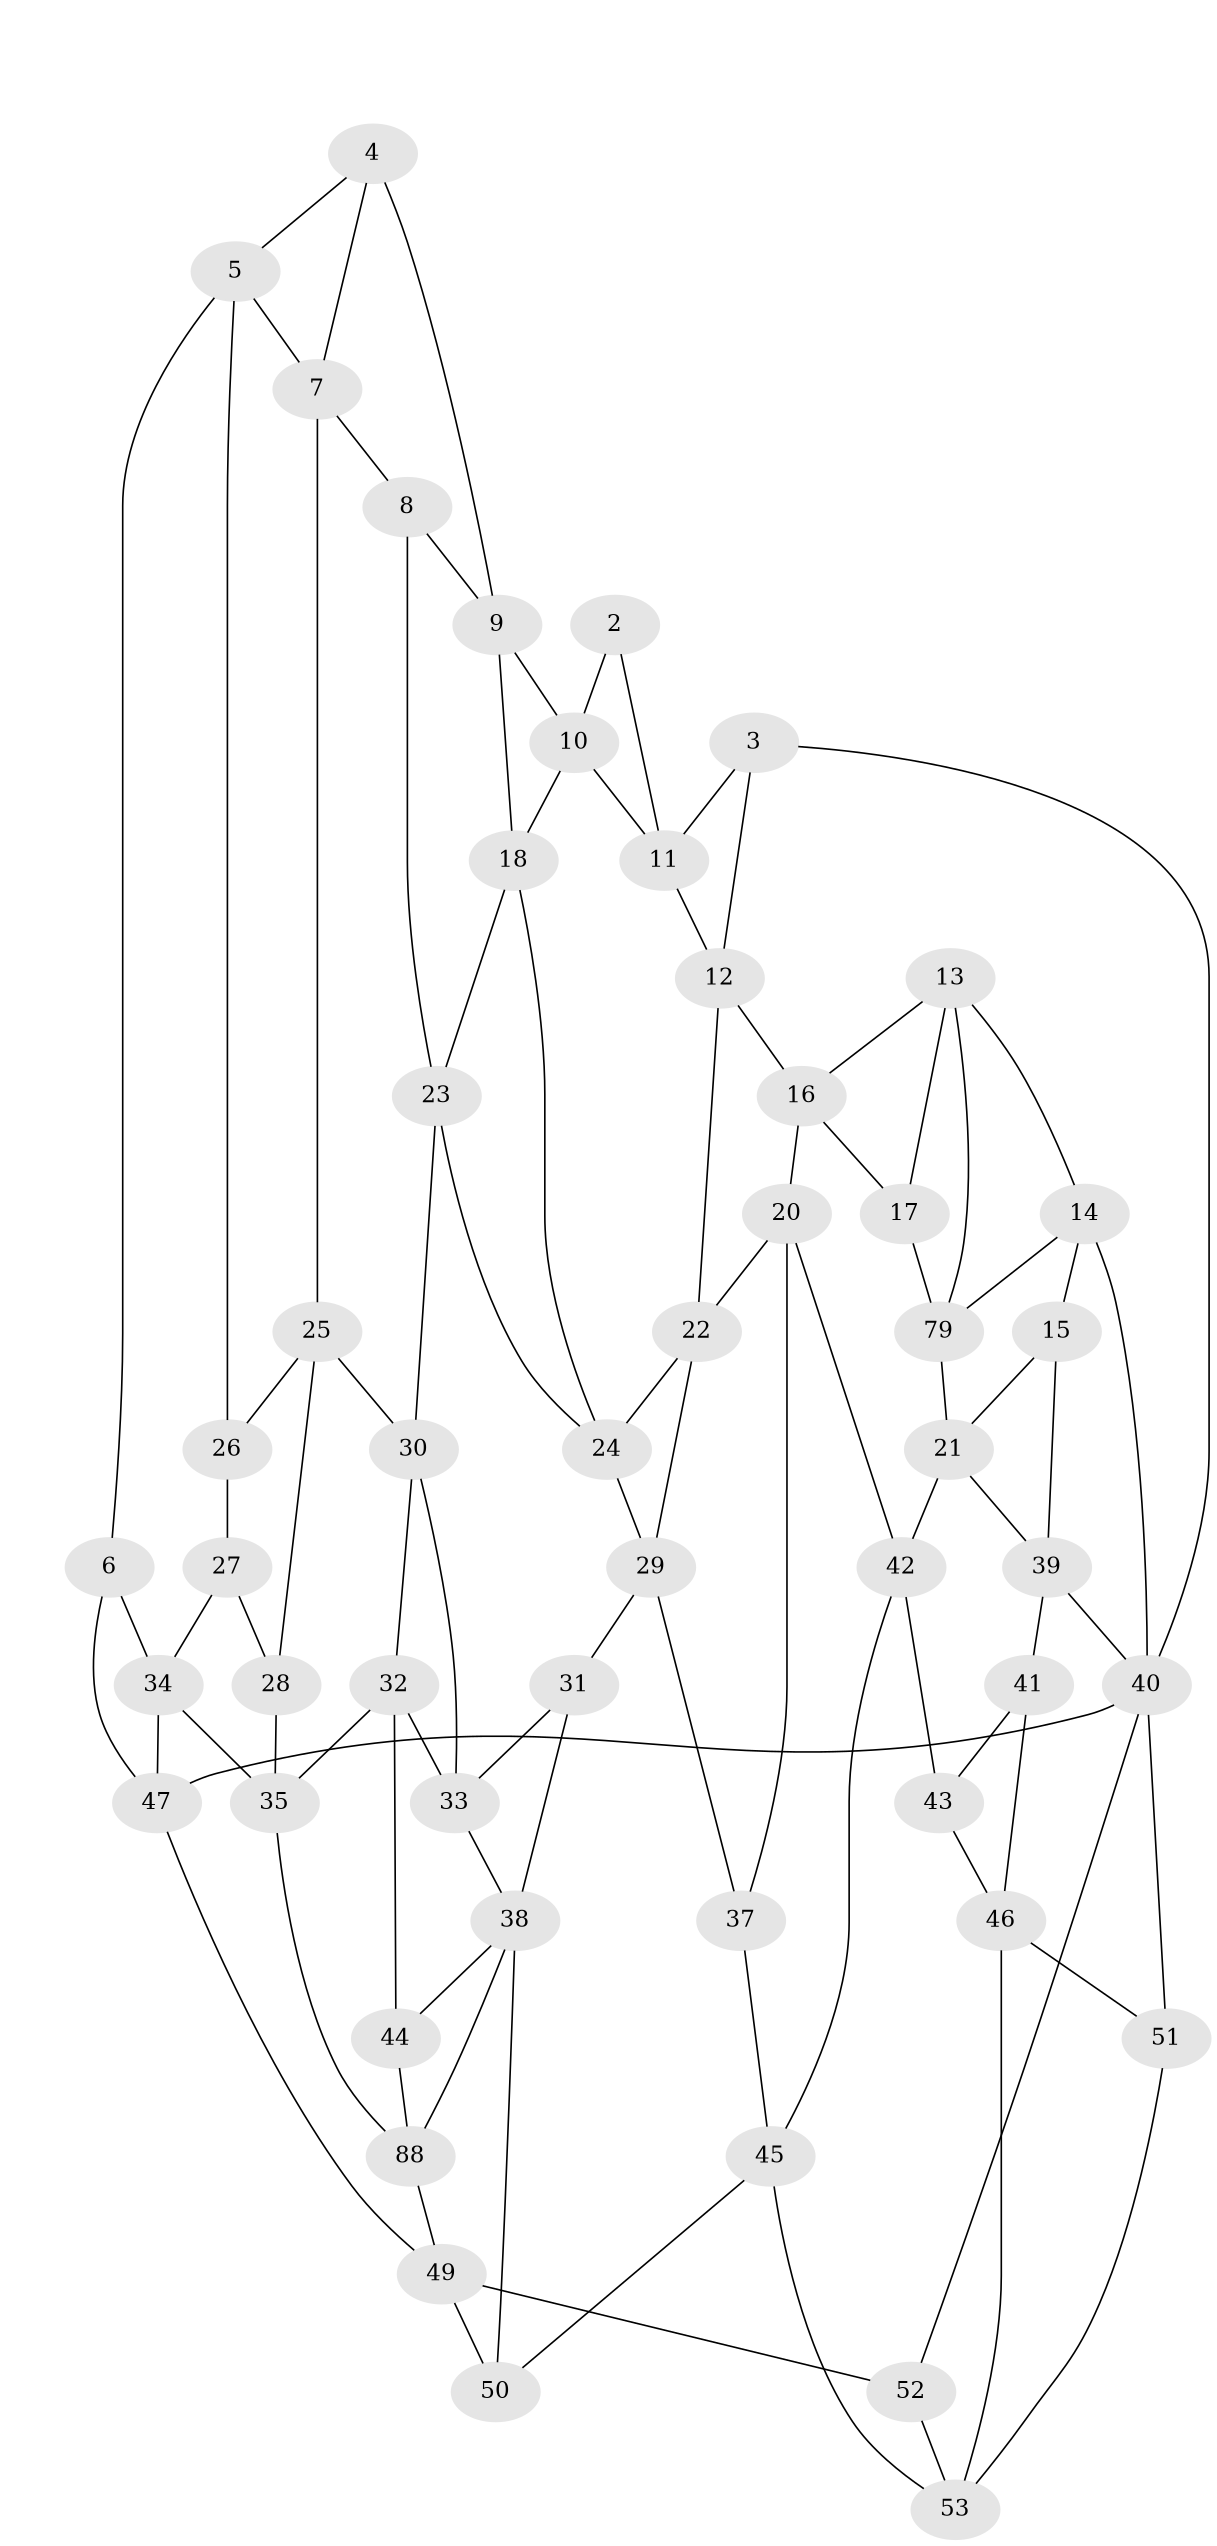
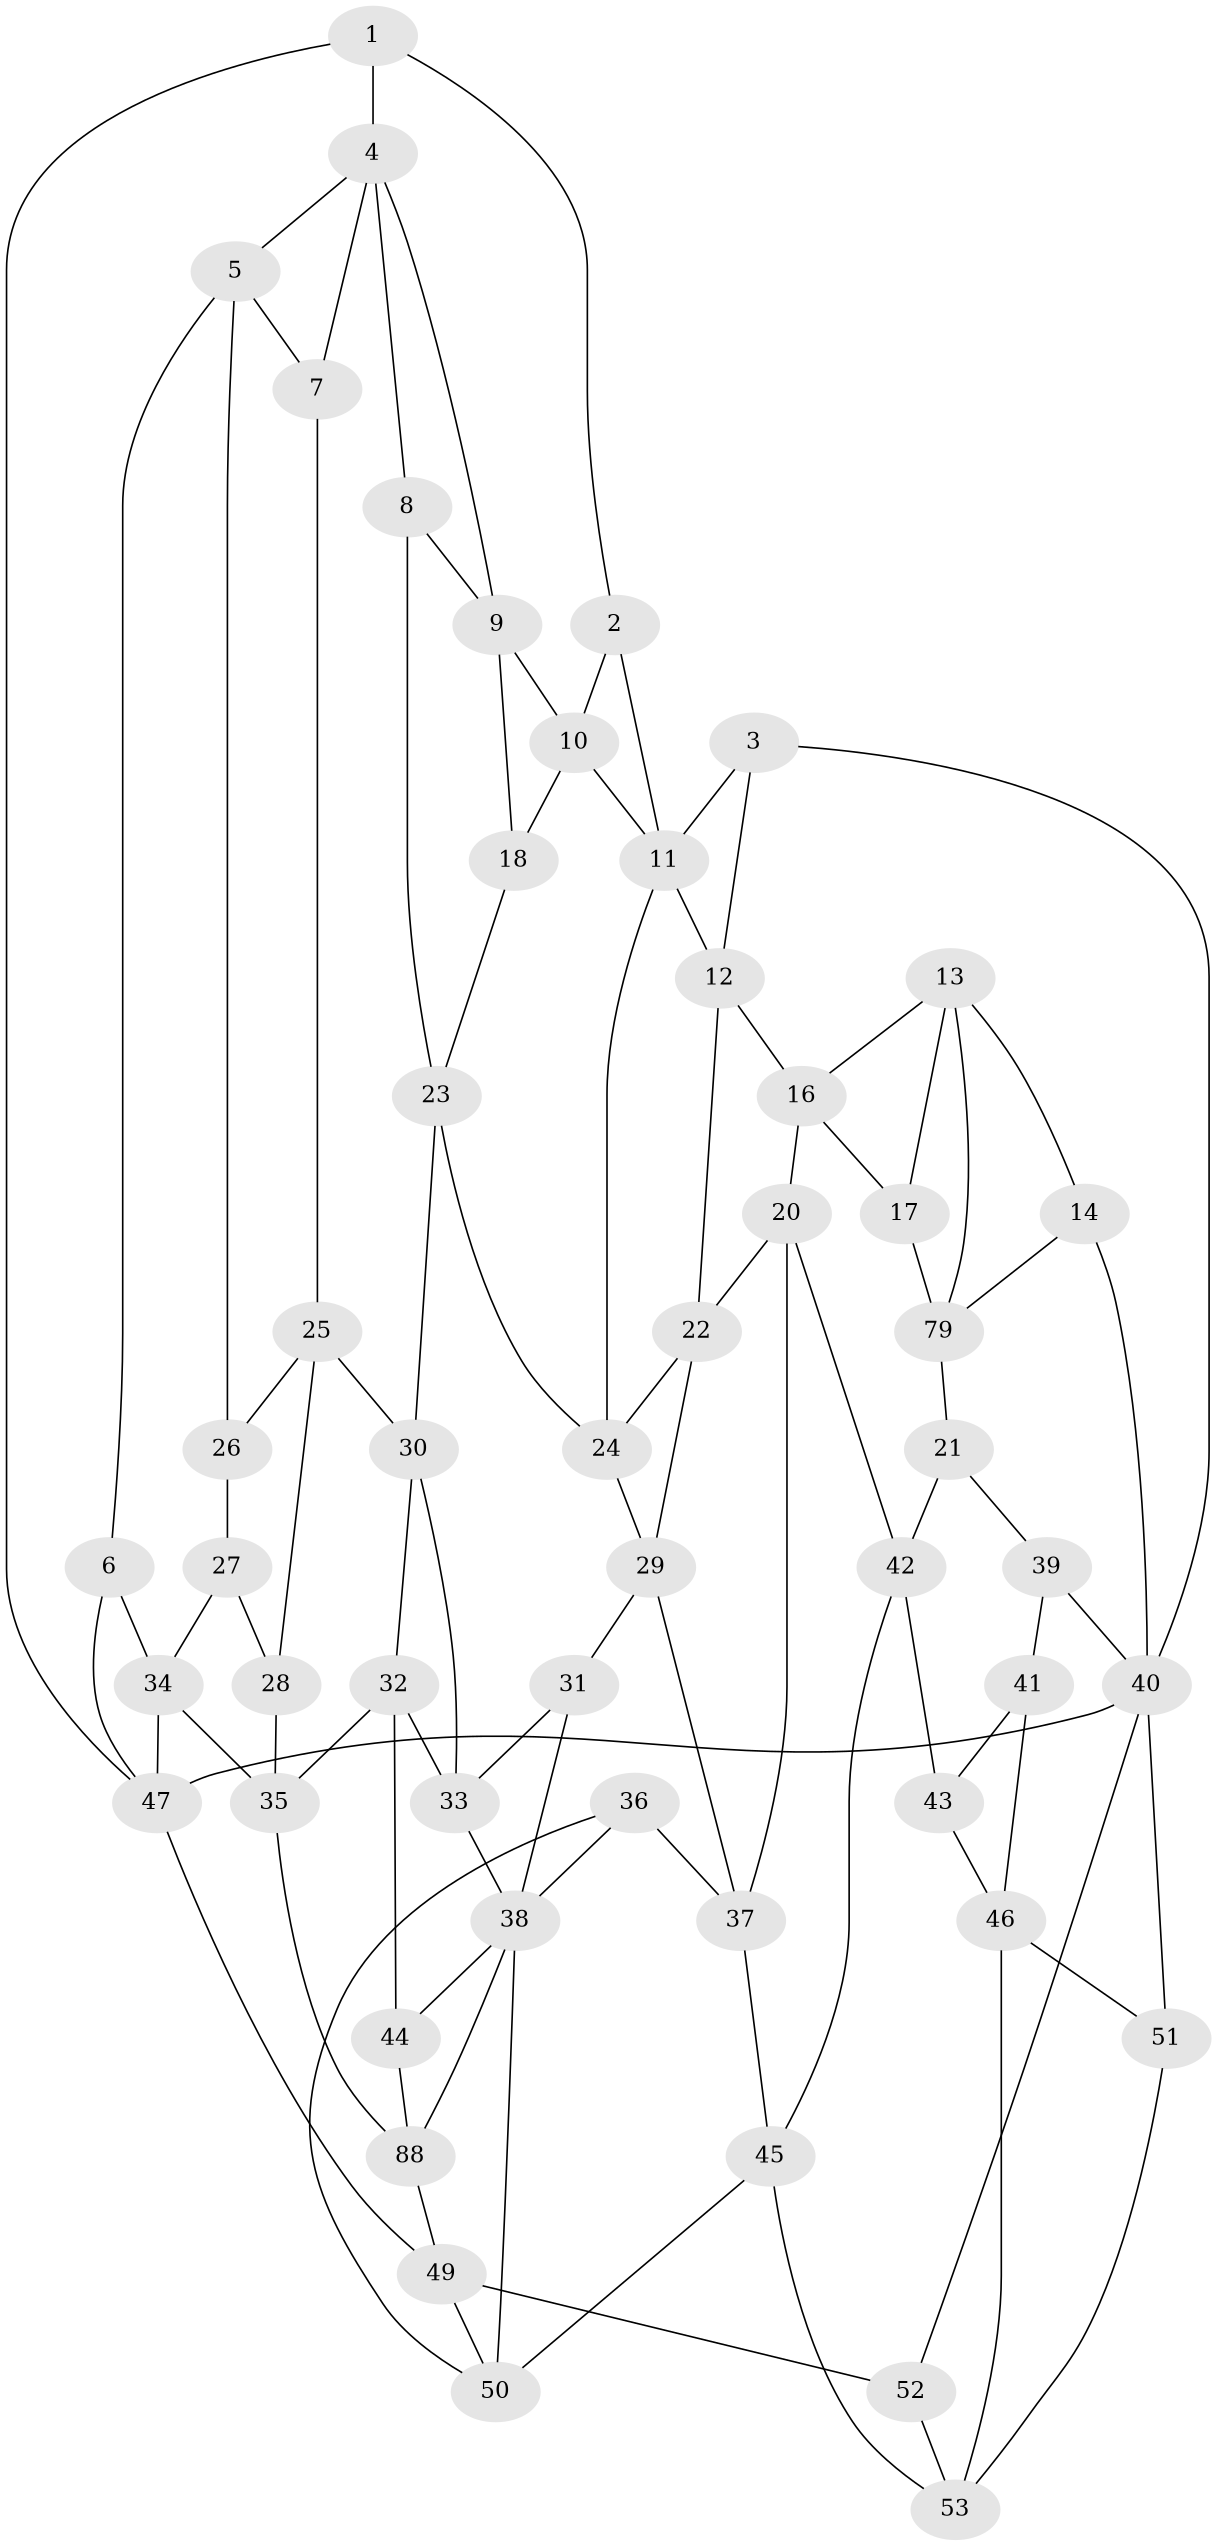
node "1": added
edge "7" -- "8": now "4" -- "8"
edge "18" -- "24": now "11" -- "24"
node "15": removed
node "36": added
